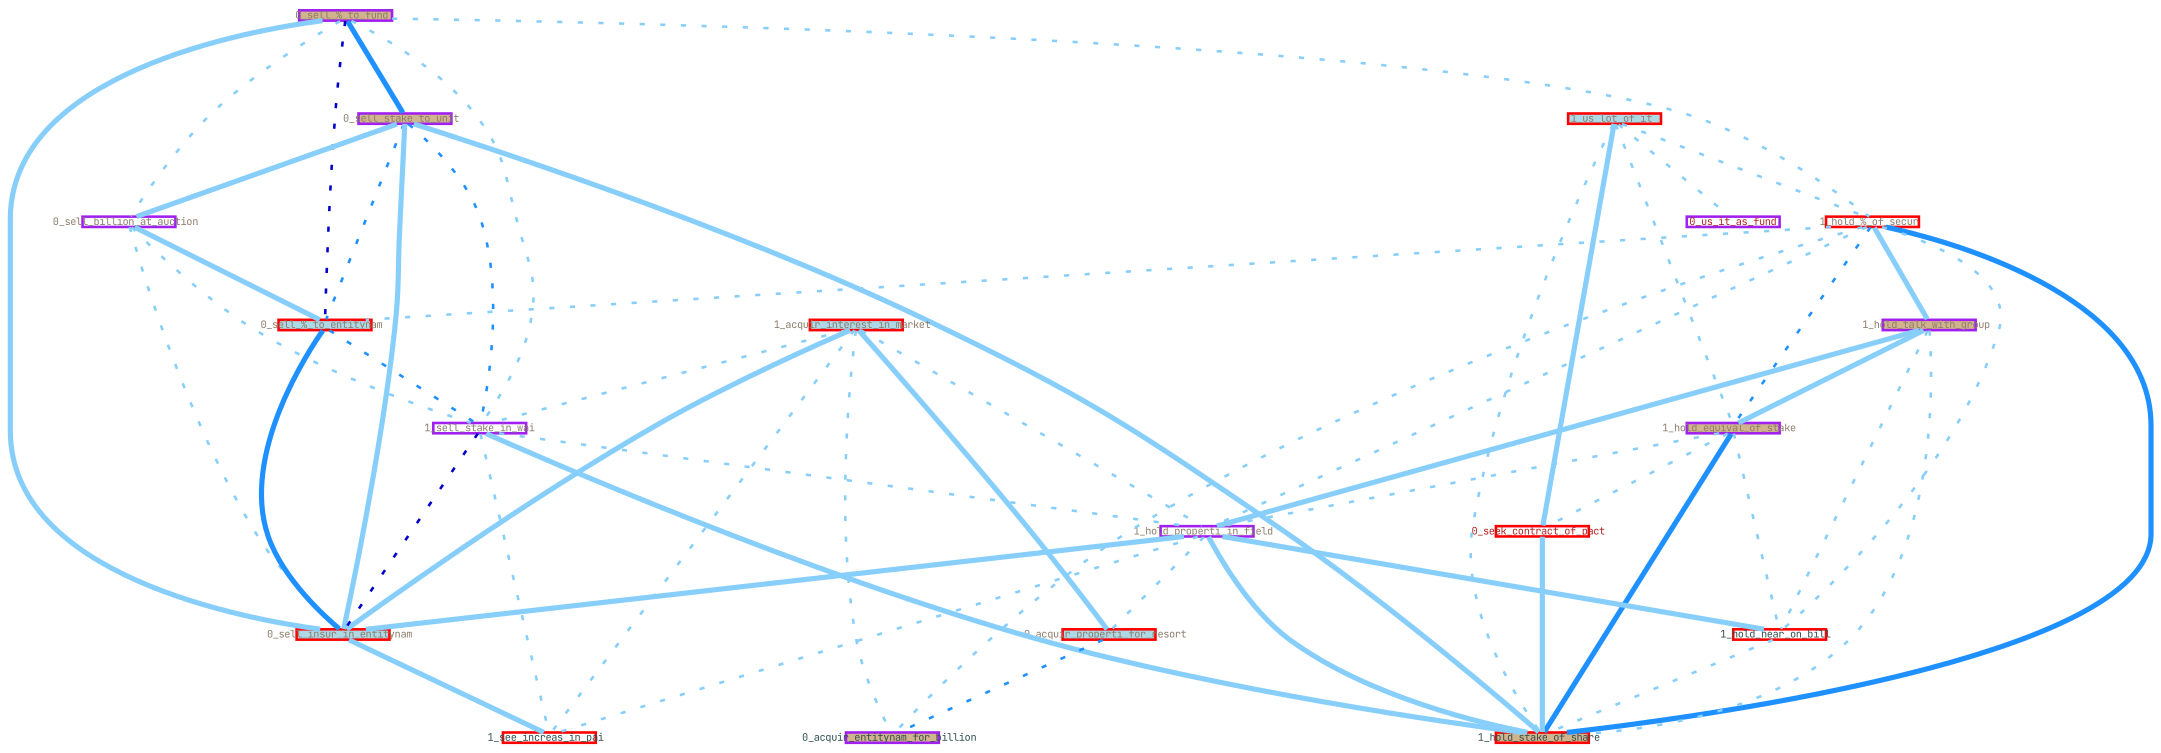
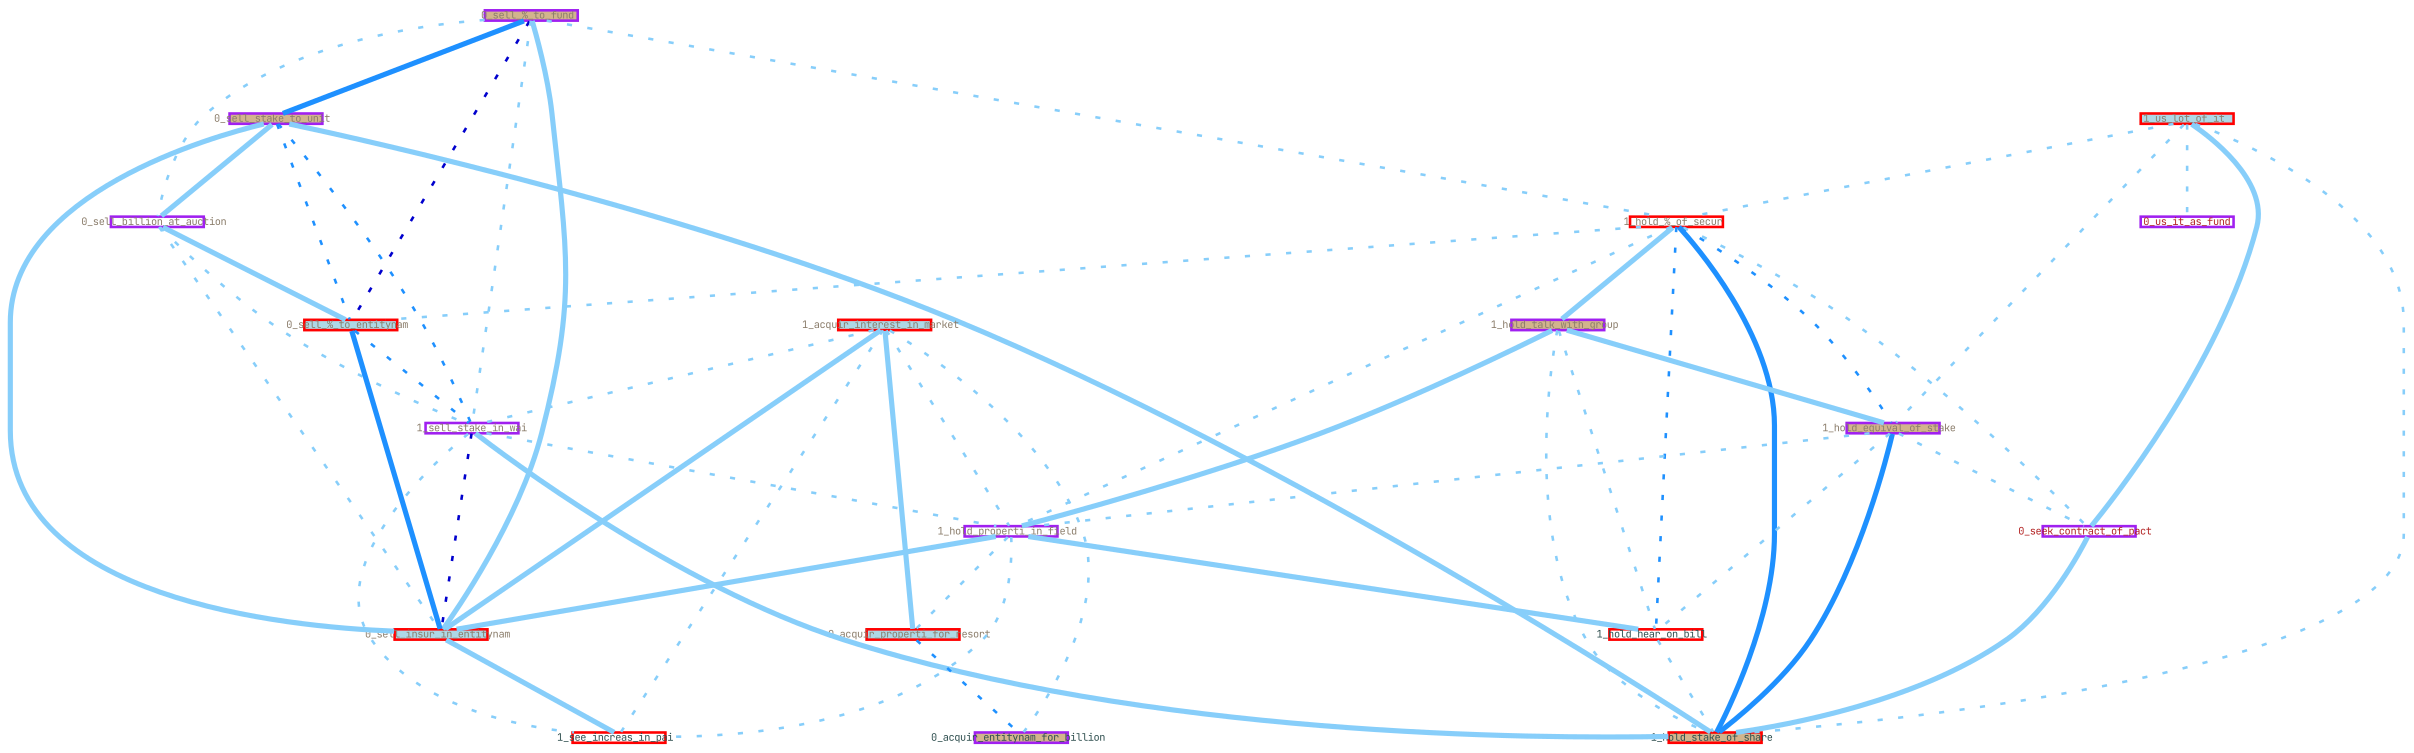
edge "1_hold_%_of_secur" -- "0_acquir_entitynam_for_billion": now "1_hold_%_of_secur" -- "0_seek_contract_of_pact"
edge "1_hold_%_of_secur" -- "1_hold_hear_on_bill": color #87cefa -> #1e90ff
node "0_seek_contract_of_pact": color red -> purple
edge "1_hold_properti_in_field" -- "1_hold_stake_of_share": removed
